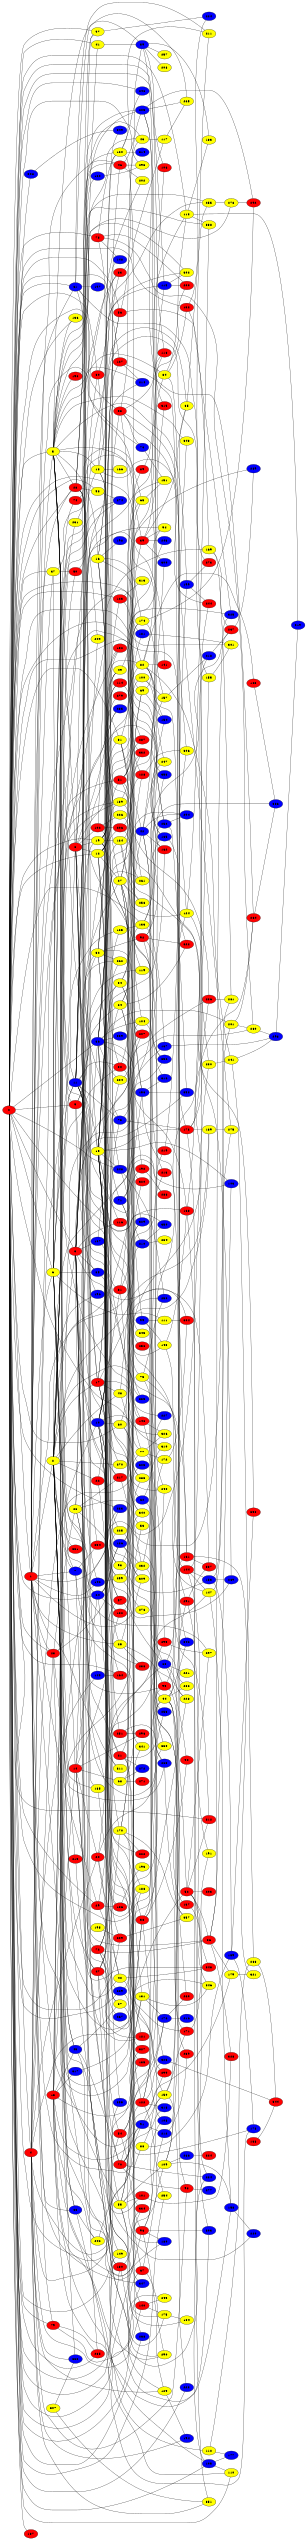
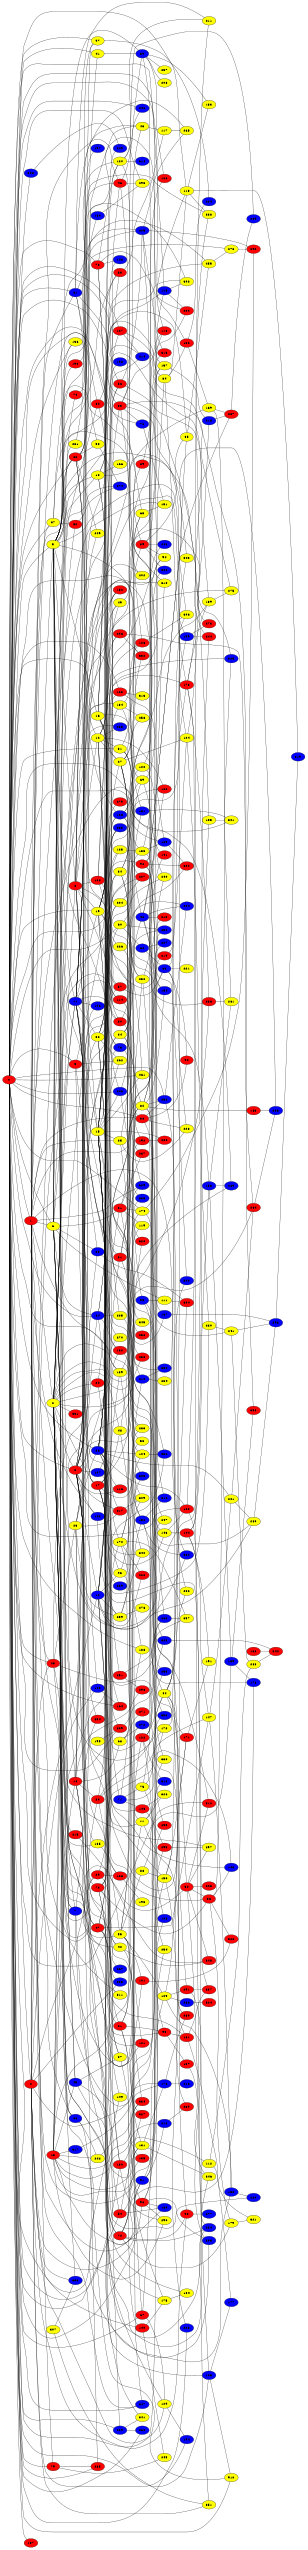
edge "37" -- "326": now "37" -- "310"
node "110": label "110" -> "910"
